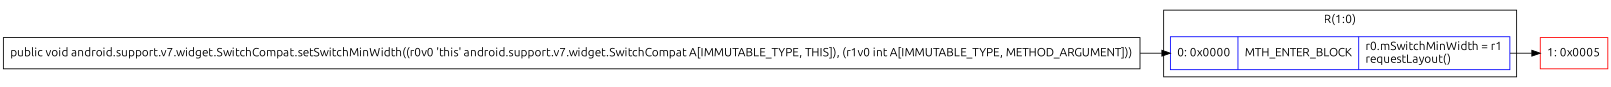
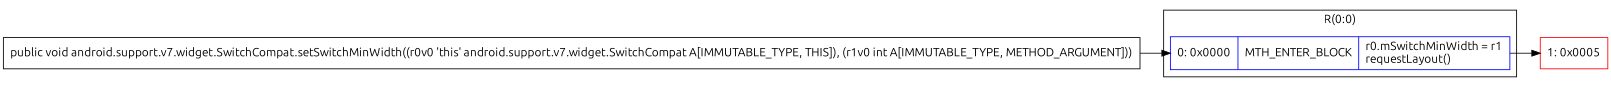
cluster "R(1:0)": label "R(1:0)" -> "R(0:0)"
